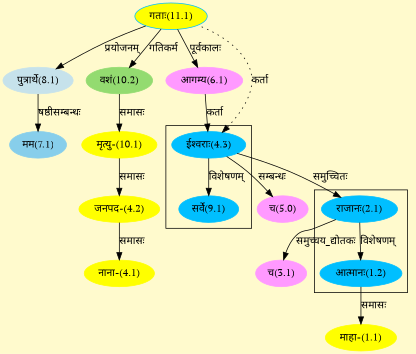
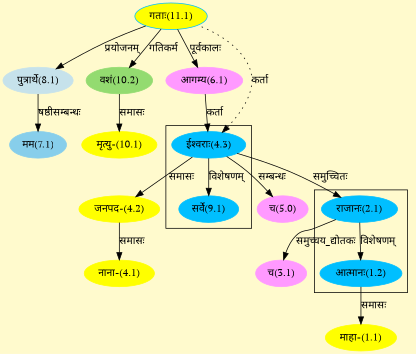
edge "मृत्यु-(10.1)" -> "जनपद-(4.2)": now "ईश्वराः(4.3)" -> "जनपद-(4.2)"
